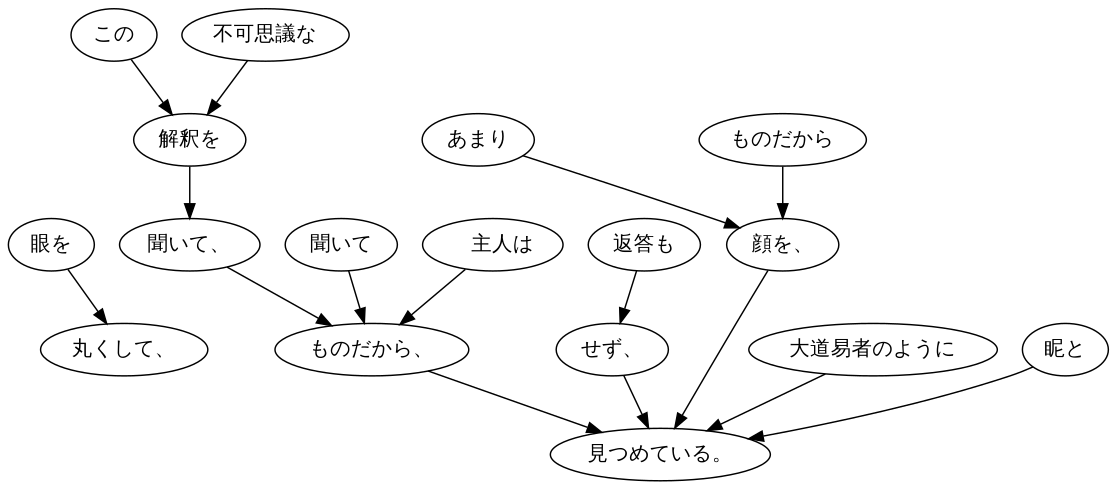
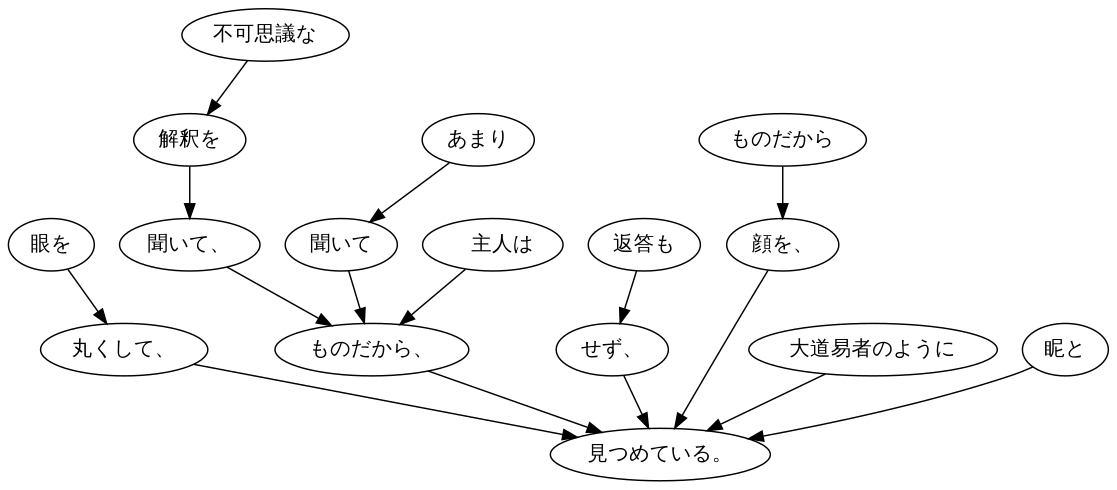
node "この": removed
edge "あまり" -> "顔を、": now "あまり" -> "聞いて"
edge "丸くして、" -> "見つめている。": added
